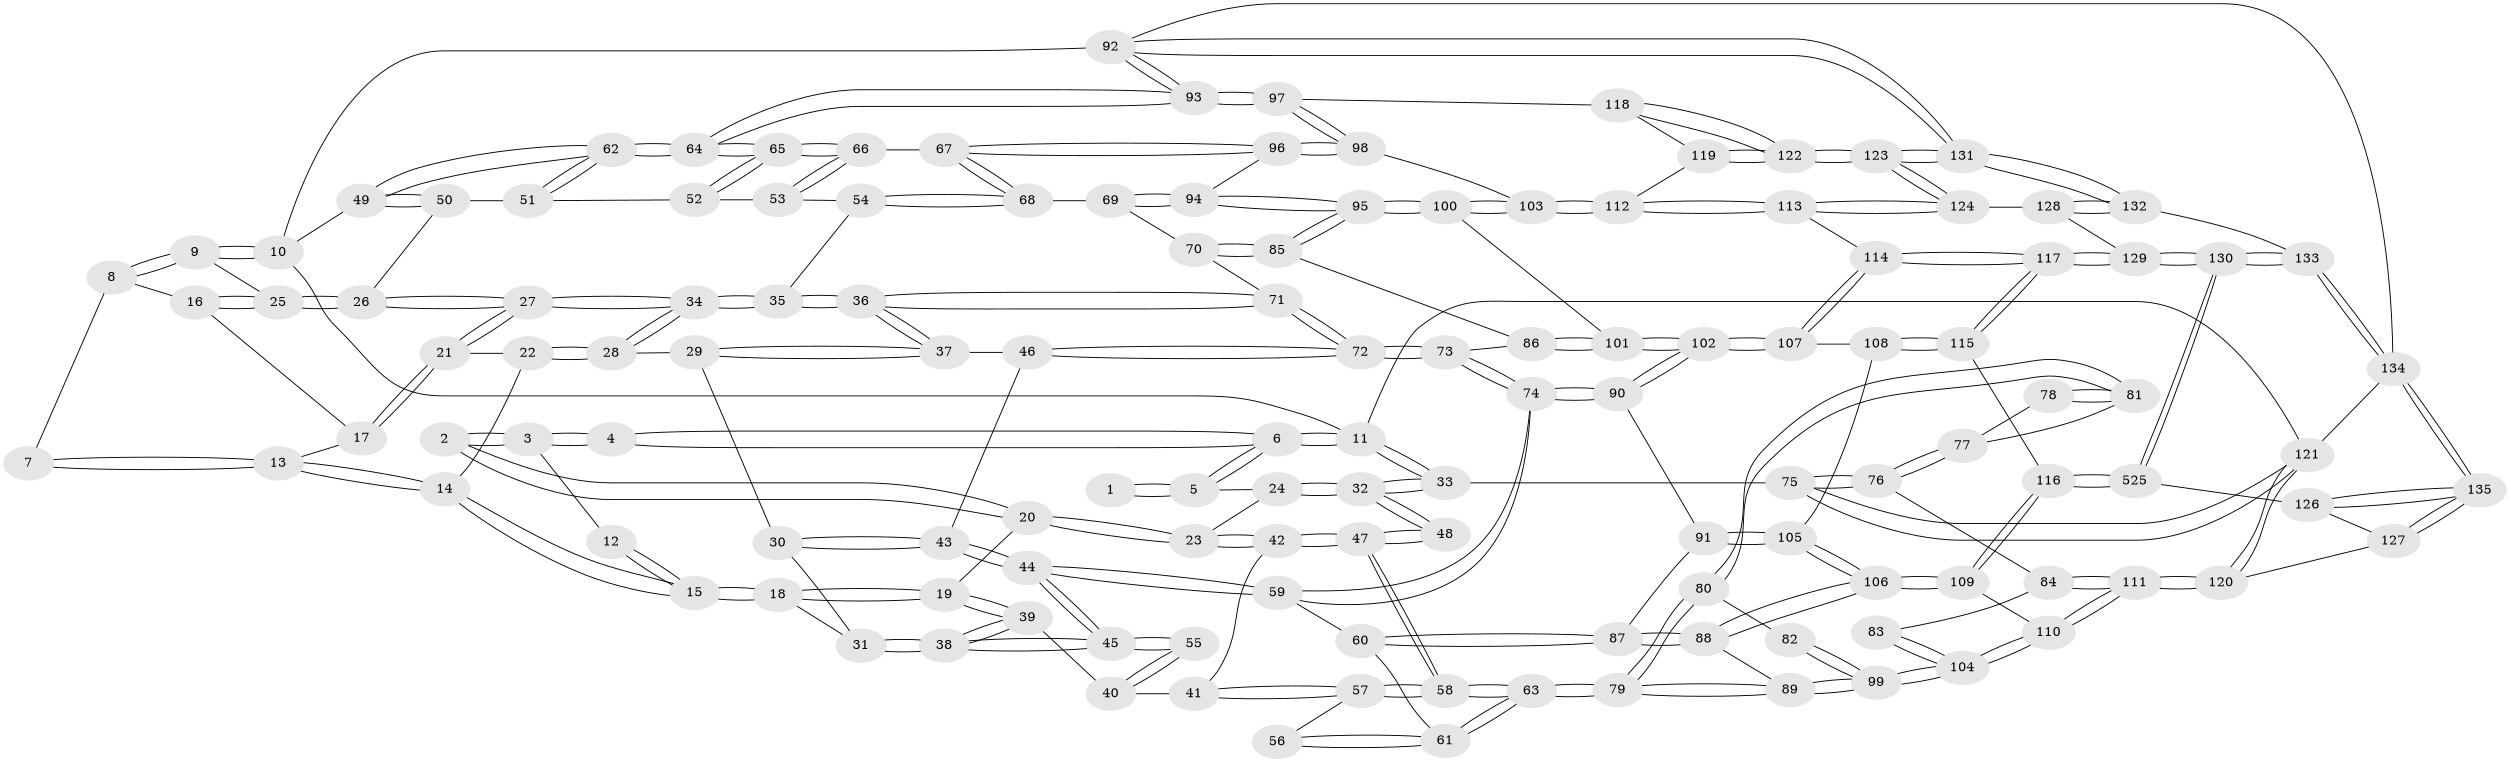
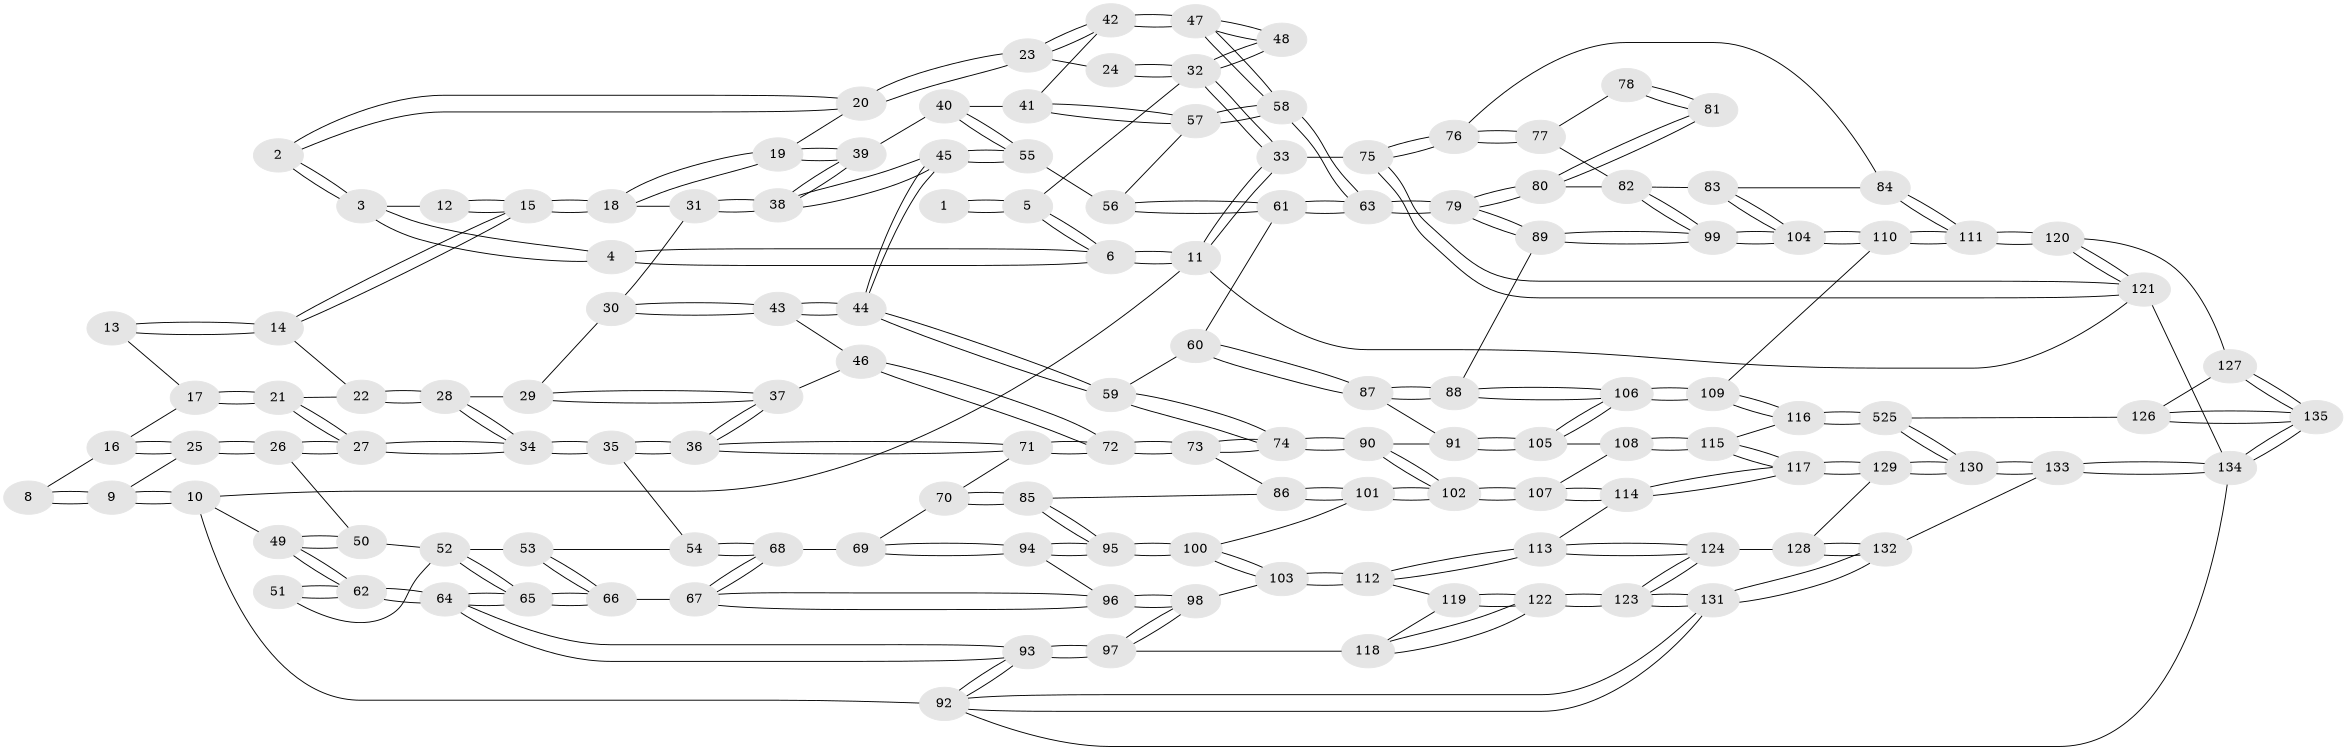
edge "55" -- "56": added
edge "82" -- "83": added
edge "50" -- "51": now "50" -- "52"
edge "81" -- "77": now "82" -- "77"
node "7": removed
edge "24" -- "5": now "32" -- "5"
